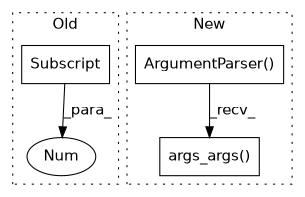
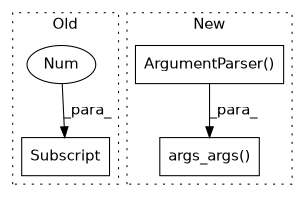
edge "Subscript" -> "Num": reversed
edge "ArgumentParser()" -> "args_args()": label "_recv_" -> "_para_"
